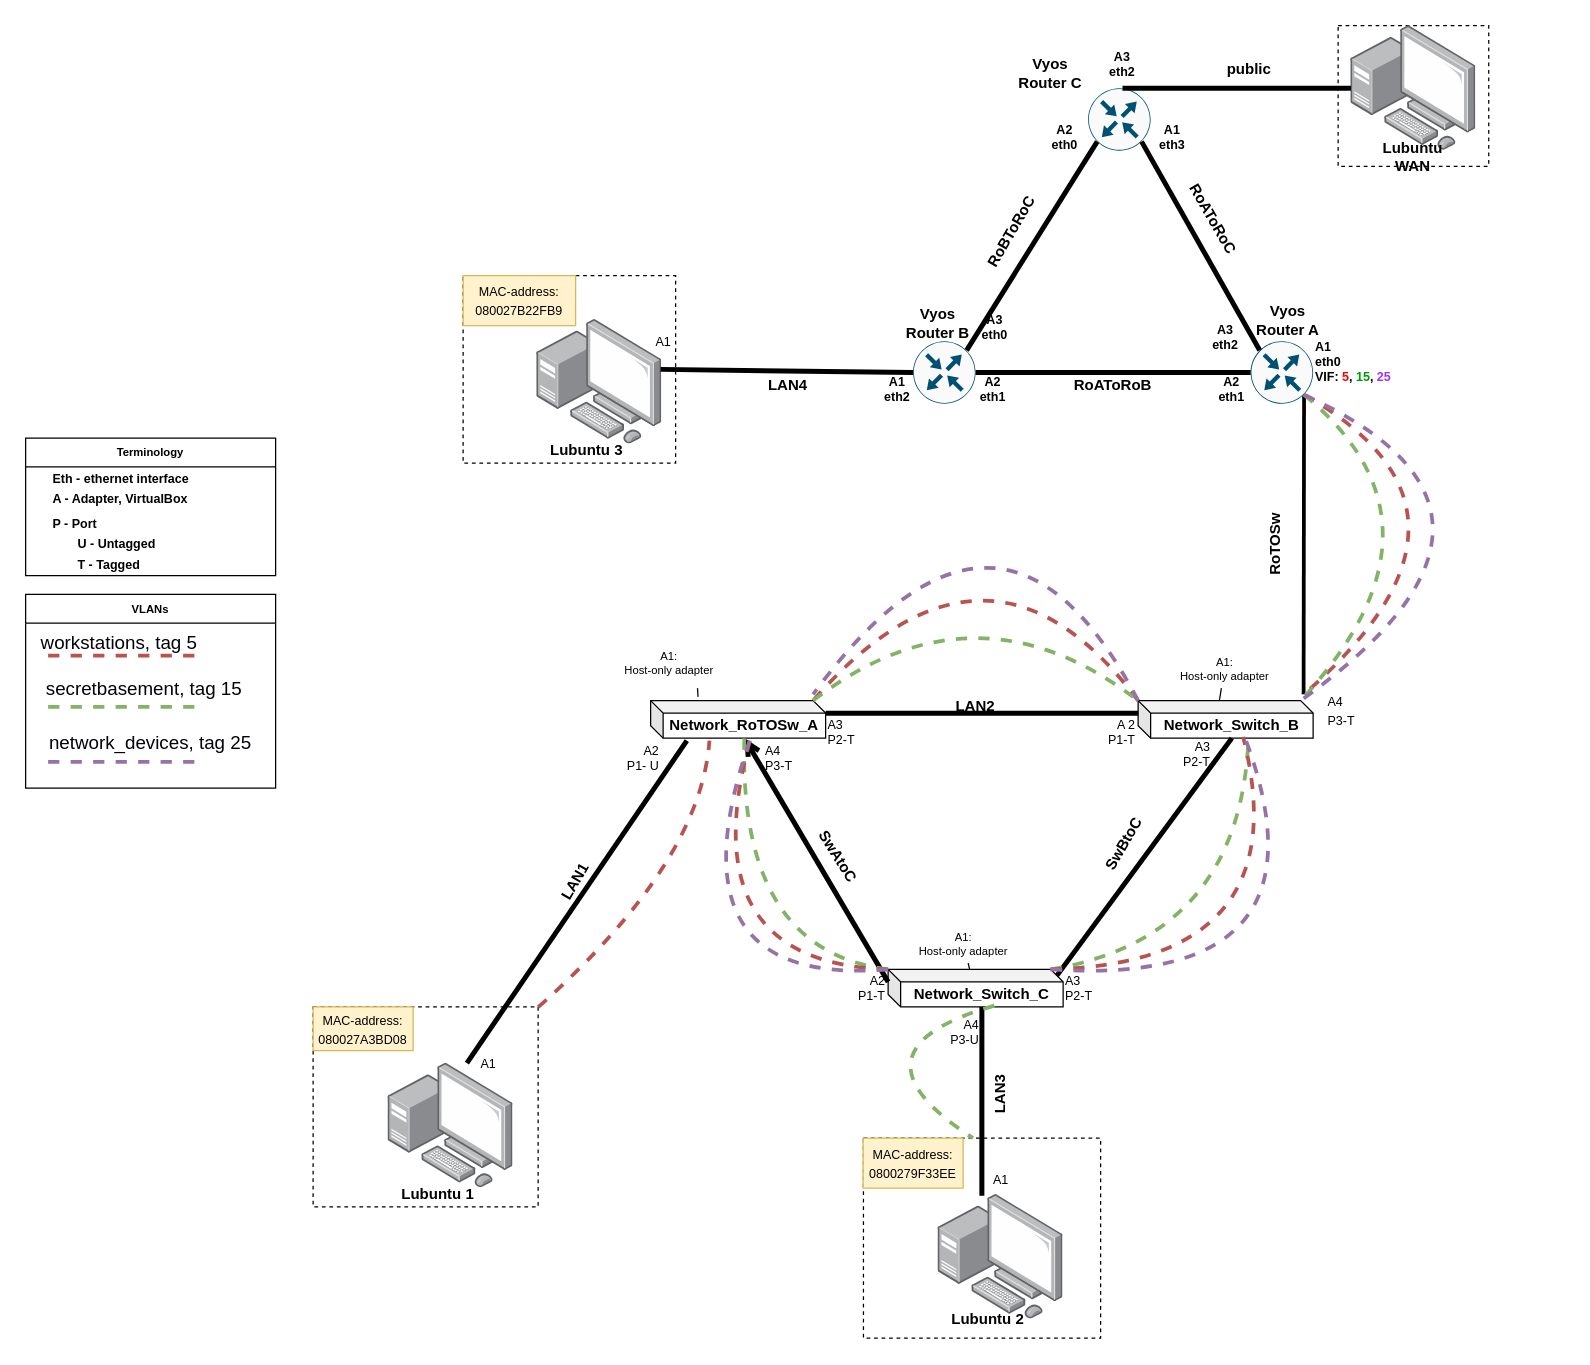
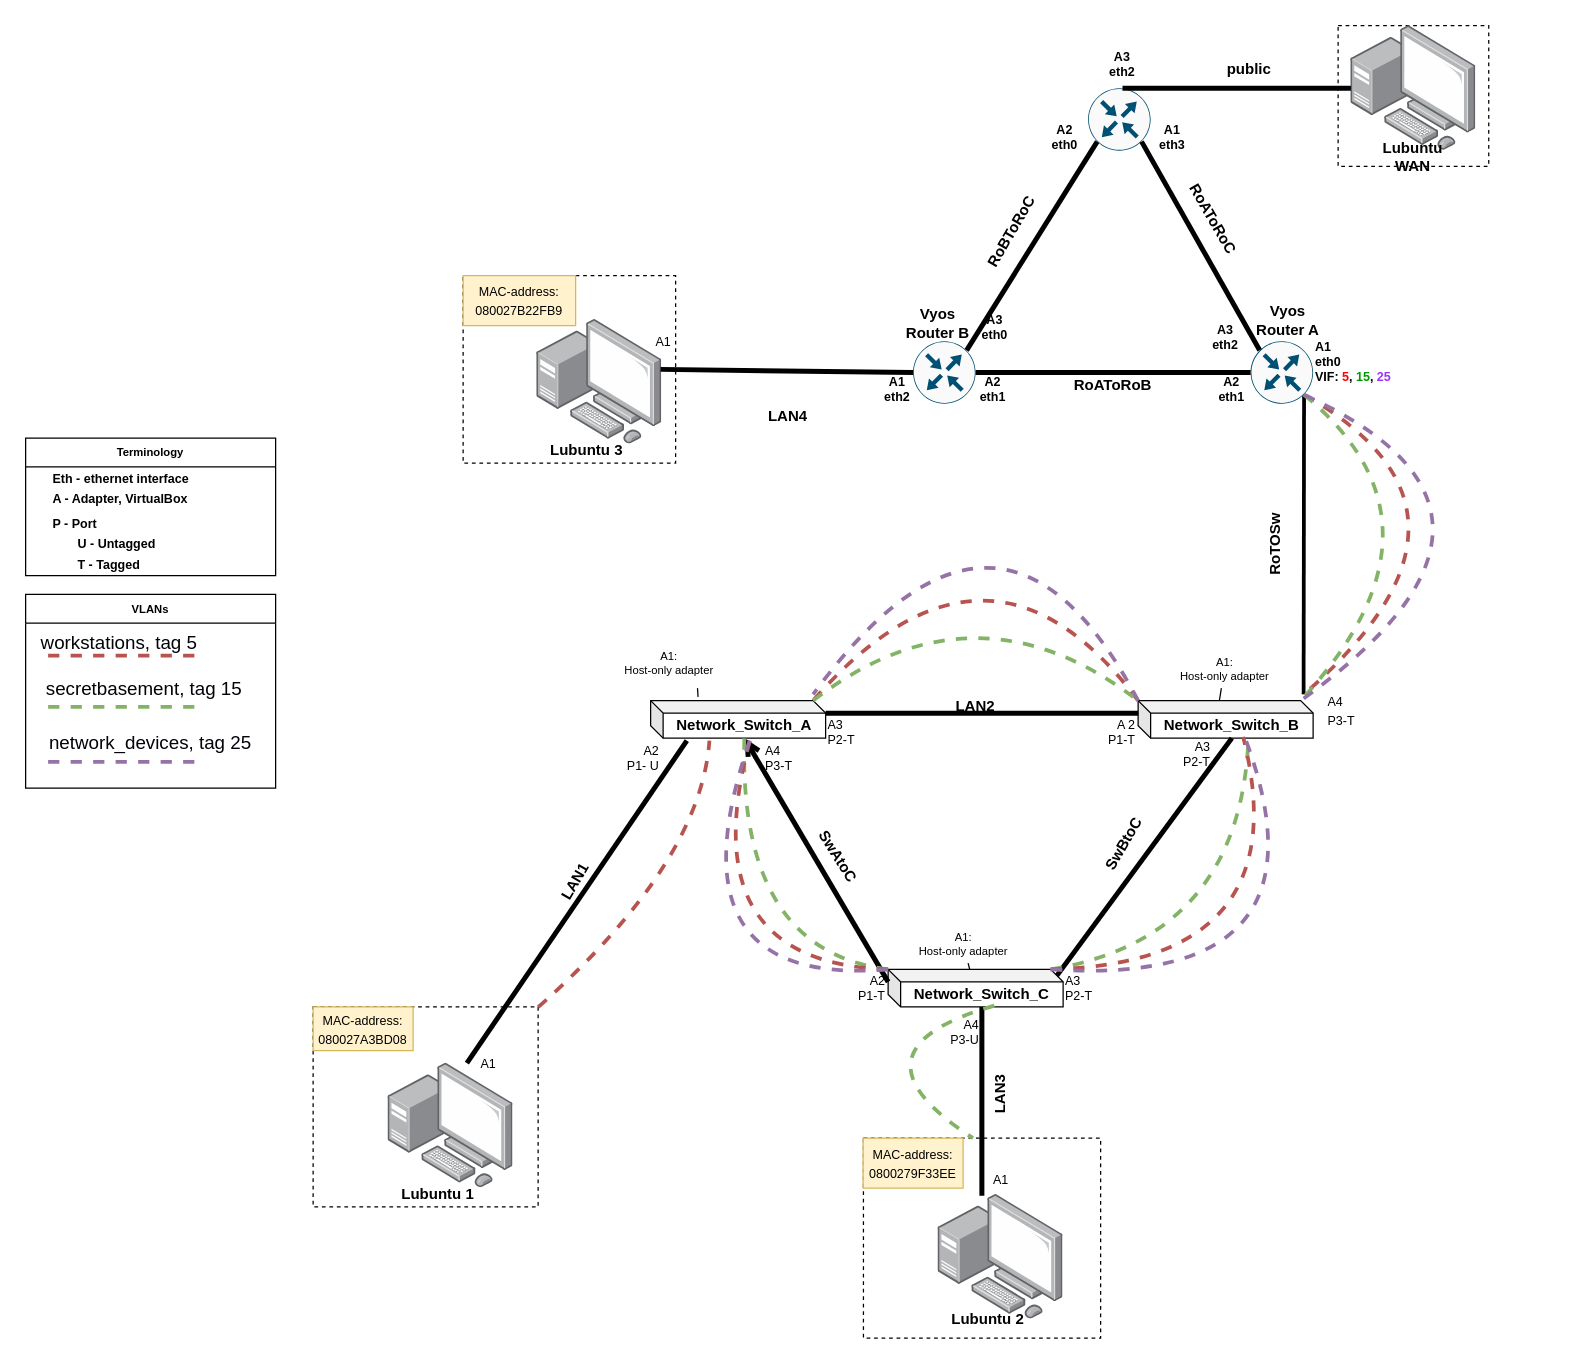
node "Vyos Router C": removed
node "LAN4": moved (788, 385) -> (788, 416)
node "Network_RoTOSw_A": label "Network_RoTOSw_A" -> "Network_Switch_A"
